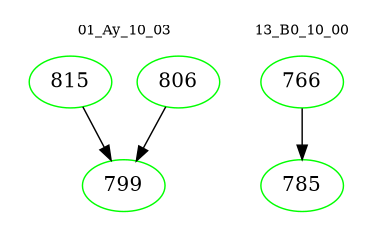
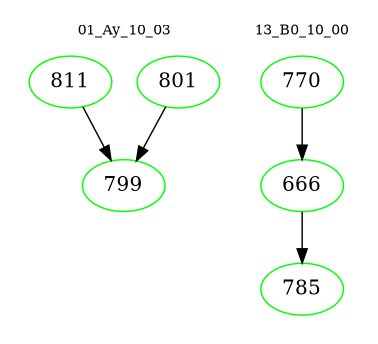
node "815": label "815" -> "811"
node "806": label "806" -> "801"
node "770": added
node "766": label "766" -> "666"
